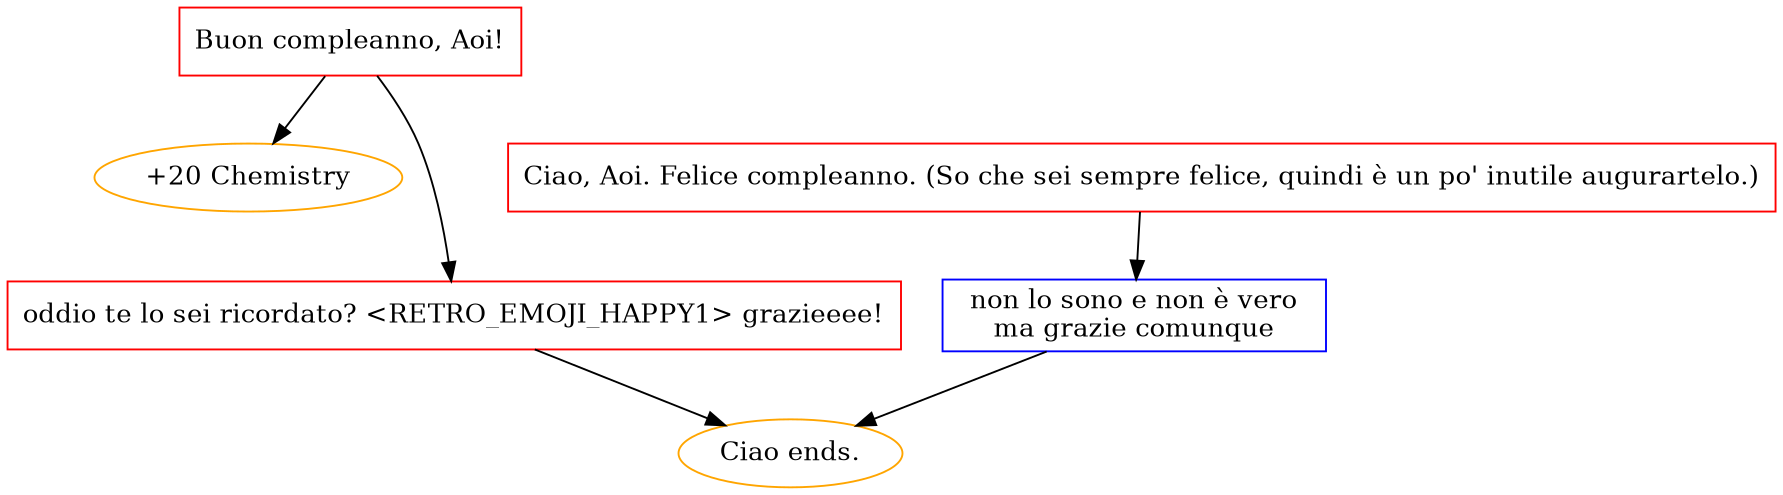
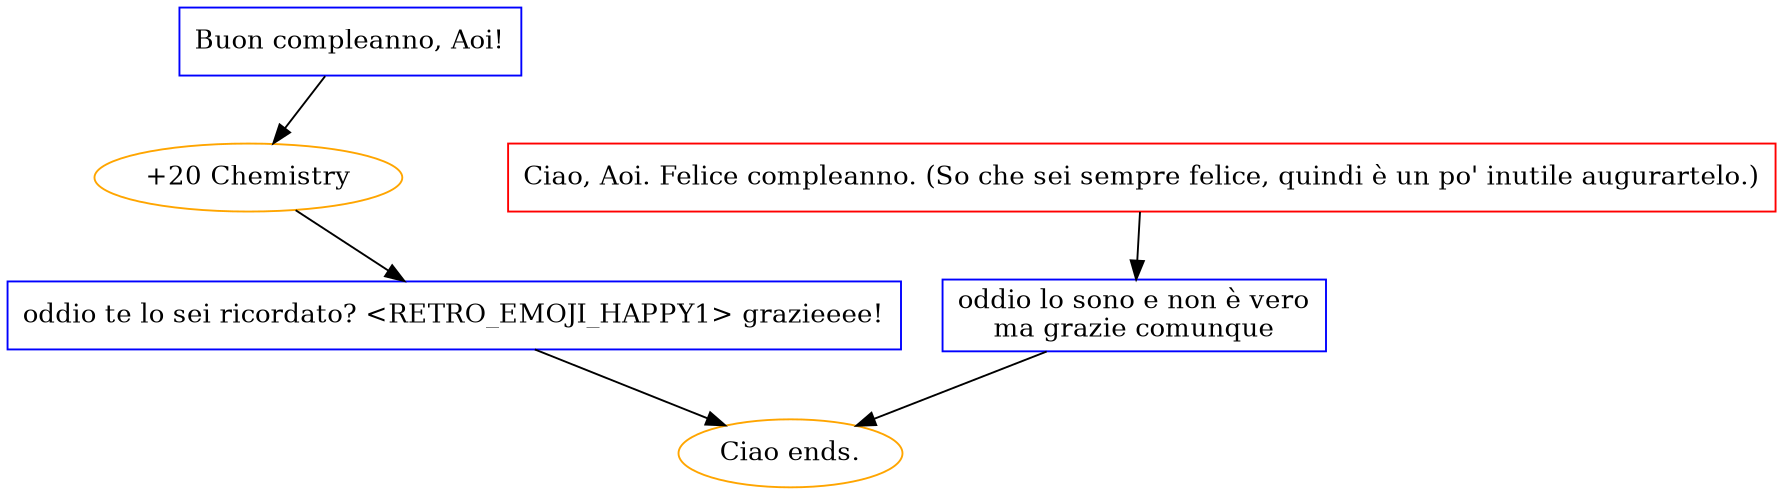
node "Buon compleanno, Aoi!": color red -> blue
edge "Buon compleanno, Aoi!" -> "oddio te lo sei ricordato? <RETRO_EMOJI_HAPPY1> grazieeee!": now "+20 Chemistry" -> "oddio te lo sei ricordato? <RETRO_EMOJI_HAPPY1> grazieeee!"
node "oddio te lo sei ricordato? <RETRO_EMOJI_HAPPY1> grazieeee!": color red -> blue
node "non lo sono e non è vero ma grazie comunque": label "non lo sono e non è vero ma grazie comunque" -> "oddio lo sono e non è vero ma grazie comunque"
